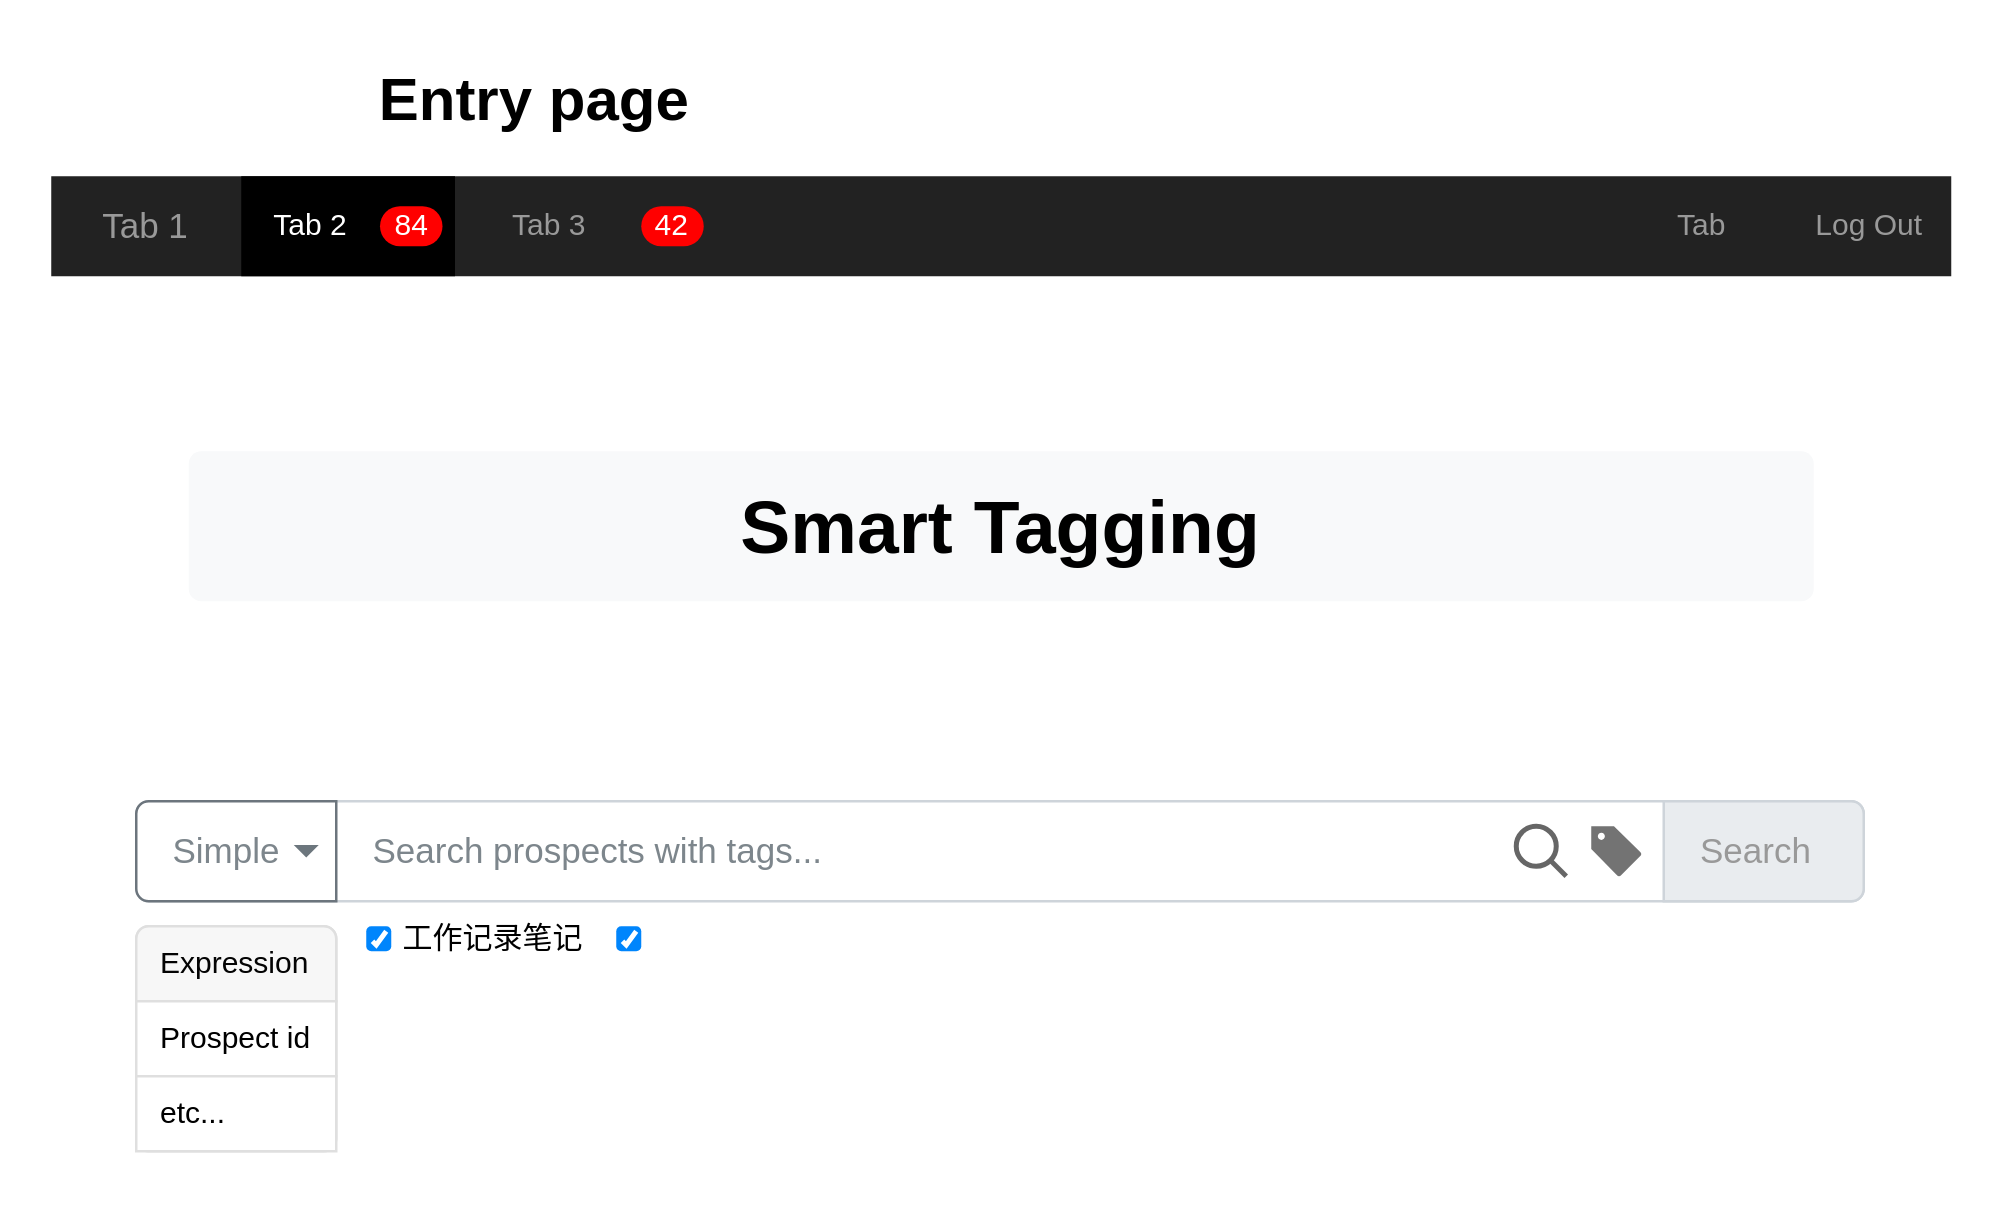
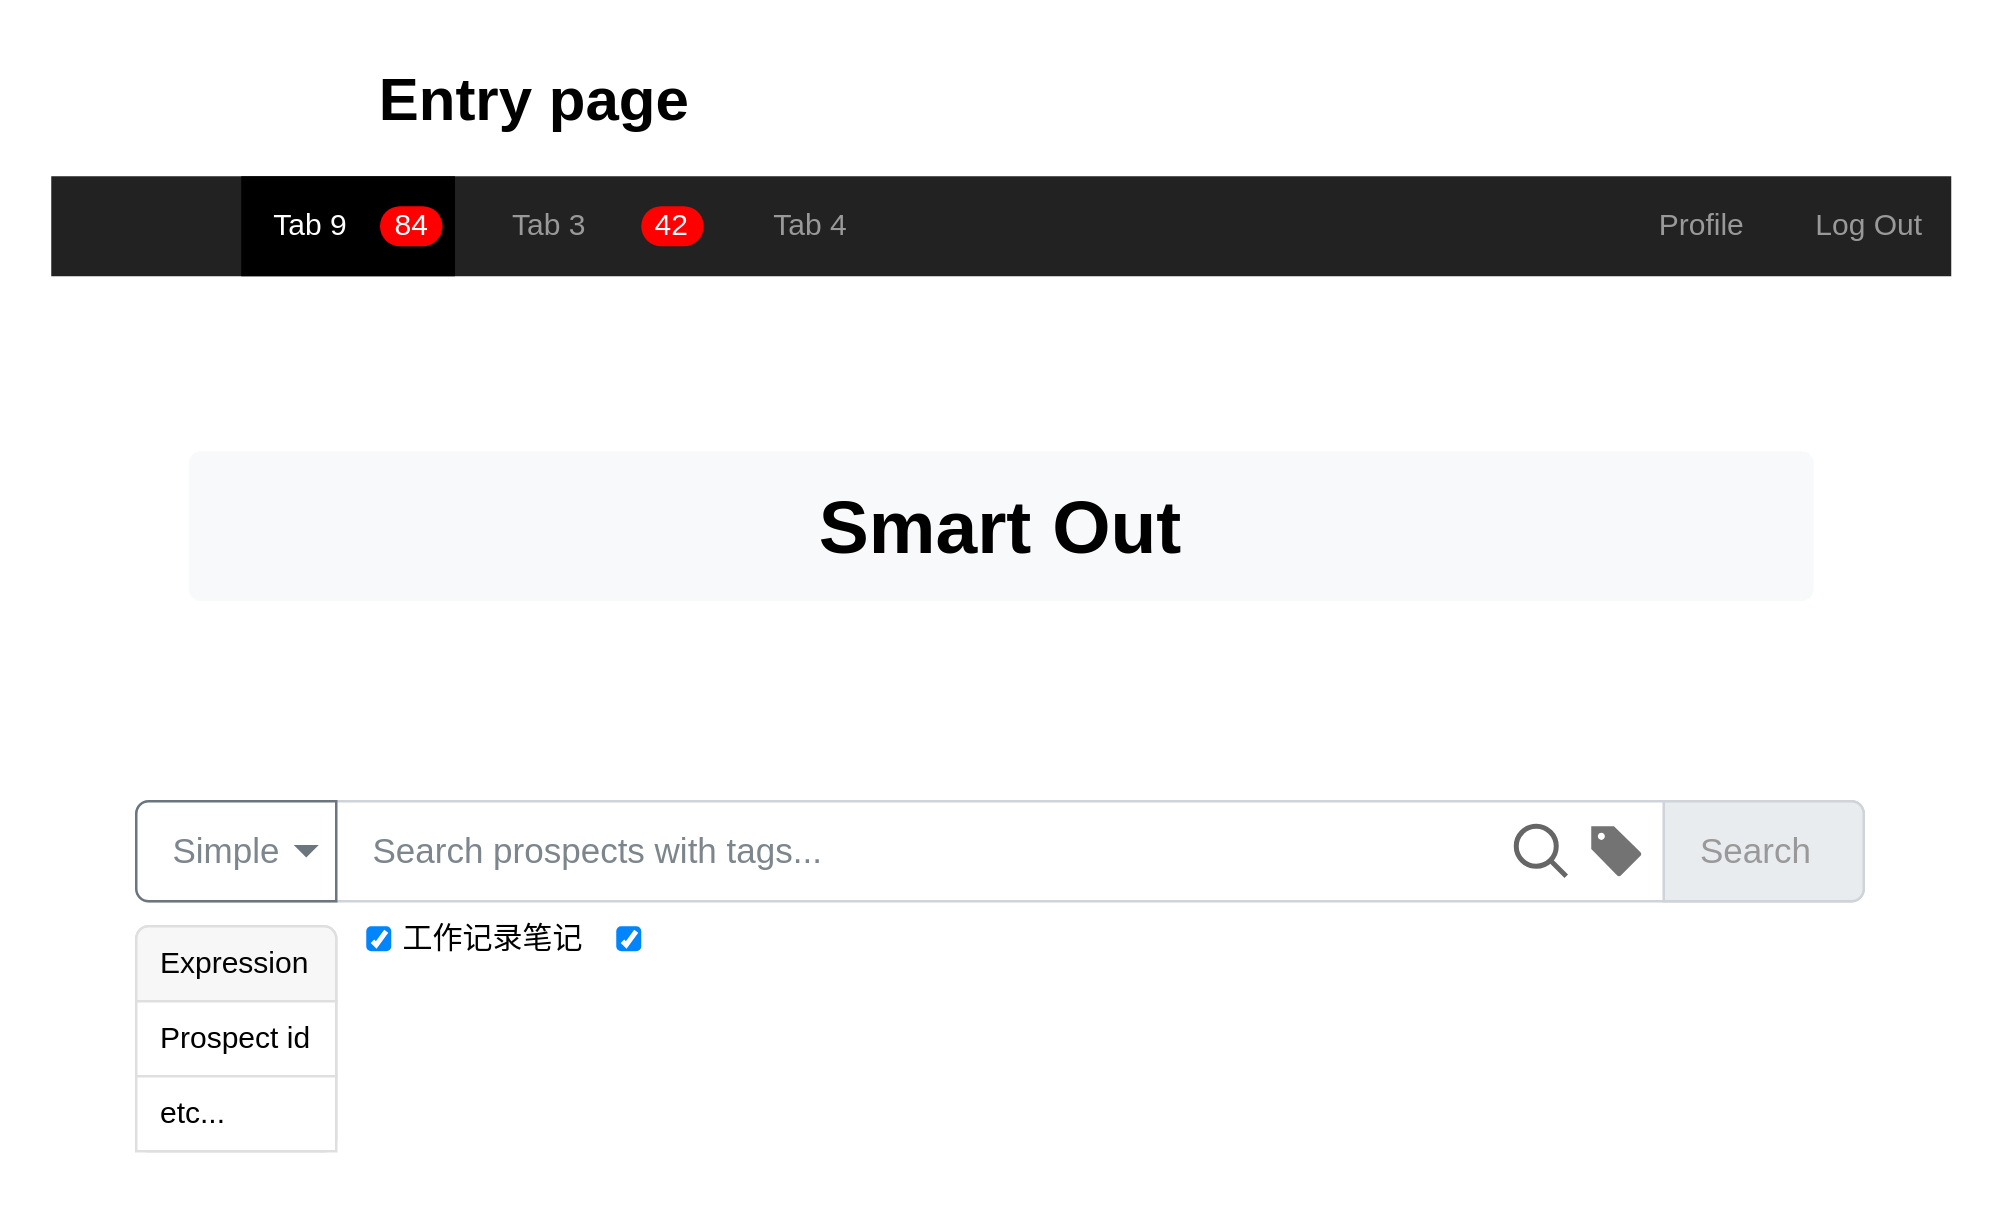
node "Tab 1": removed
node "Tab 2": label "Tab 2" -> "Tab 9"
node "Tab 4": added
node "Tab": label "Tab" -> "Profile"
node "Smart Tagging": label "Smart Tagging" -> "Smart Out"
